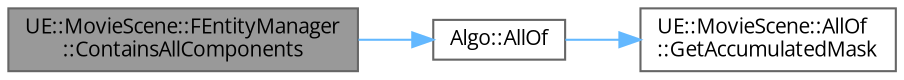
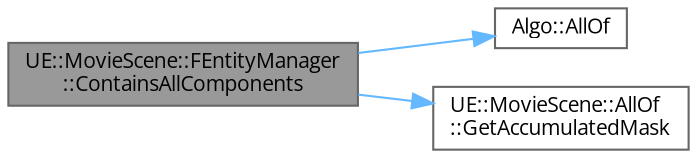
edge "Algo::AllOf" -> "UE::MovieScene::AllOf ::GetAccumulatedMask": now "UE::MovieScene::FEntityManager ::ContainsAllComponents" -> "UE::MovieScene::AllOf ::GetAccumulatedMask"
